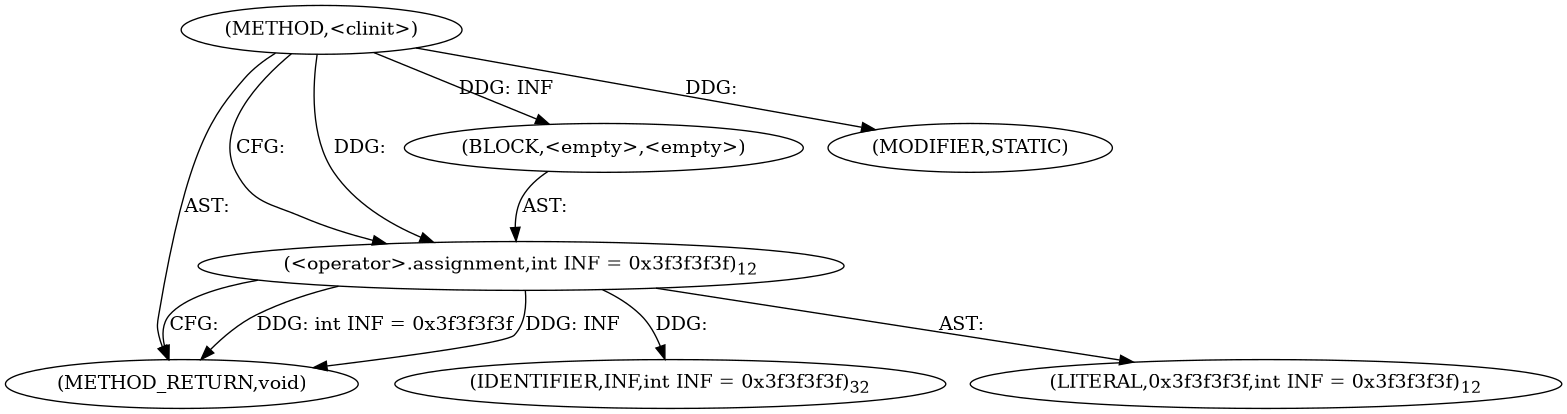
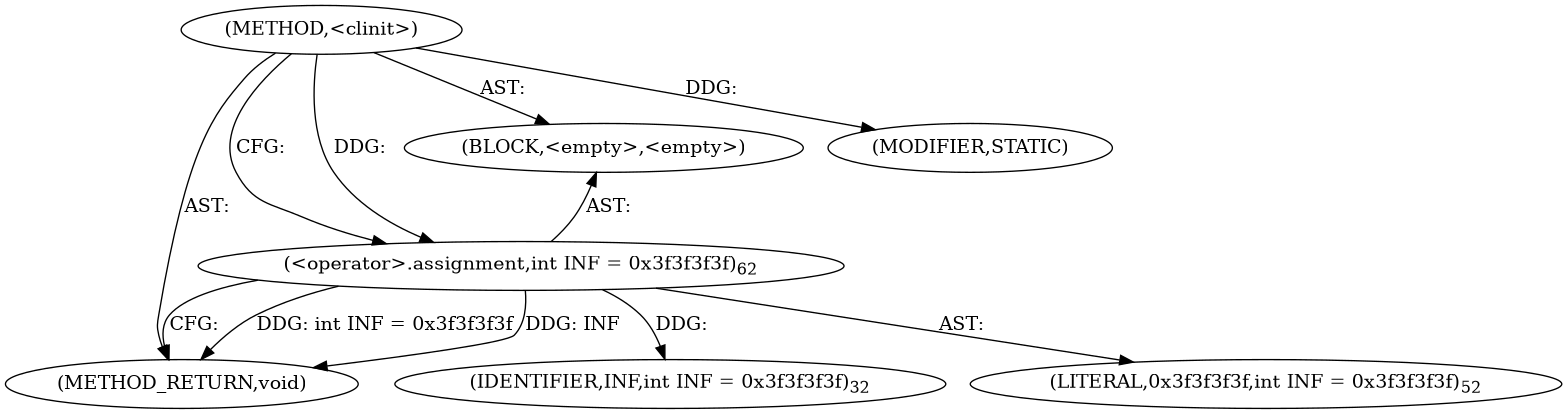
edge "(METHOD,<clinit>)" -> "(BLOCK,<empty>,<empty>)": label "DDG: INF" -> "AST: "
edge "(BLOCK,<empty>,<empty>)" -> "(<operator>.assignment,int INF = 0x3f3f3f3f)": reversed
node "(<operator>.assignment,int INF = 0x3f3f3f3f)": text "12" -> "62"
node "(LITERAL,0x3f3f3f3f,int INF = 0x3f3f3f3f)": text "12" -> "52"
